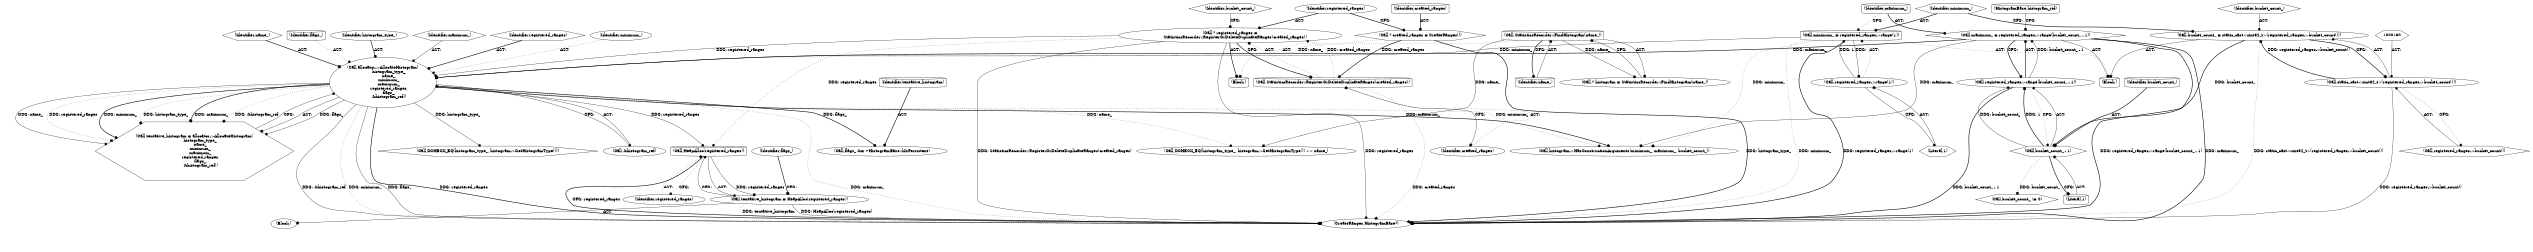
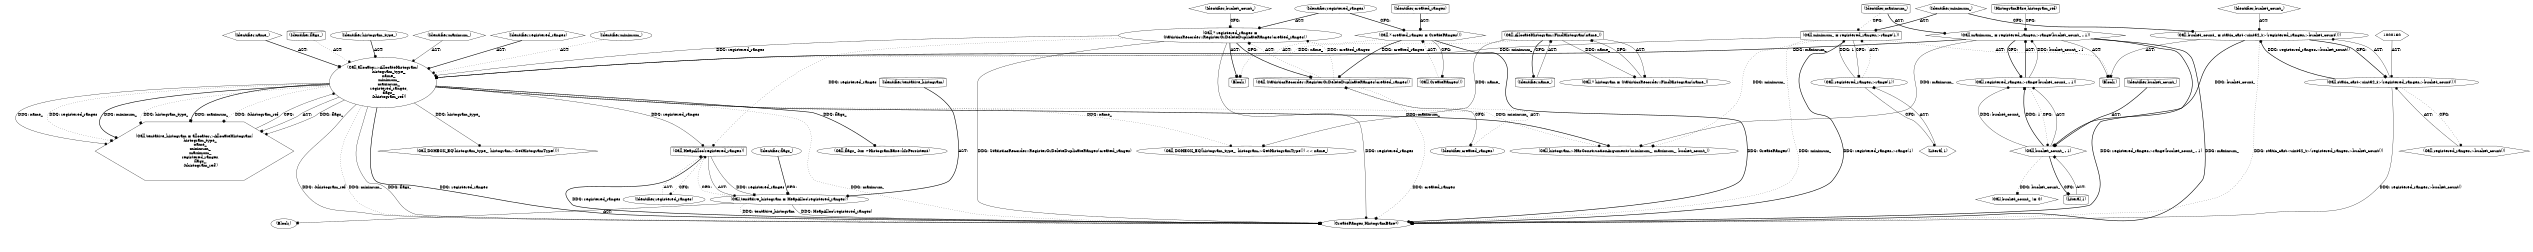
node "(Call,StatisticsRecorder::FindHistogram(name_))": label "(Call,StatisticsRecorder::FindHistogram(name_))" -> "(Call,AllocateHistogram::FindHistogram(name_))"
edge "(Call,minimum_ = registered_ranges->range(1))" -> "(Call,registered_ranges->range(1))": label "DDG: " -> "CFG: "
node "(Call,CreateRanges())": added
edge "(Identifier,tentative_histogram)" -> "(Call,flags_ &= ~HistogramBase::kIsPersistent)": now "(Identifier,tentative_histogram)" -> "(Call,tentative_histogram = HeapAlloc(registered_ranges))"
node "(Call,&histogram_ref)": removed
edge "(Call,* created_ranges = CreateRanges())" -> "(CreateRanges,HistogramBase*)": label "DDG: histogram_type_" -> "DDG: CreateRanges()"
edge "(Call,tentative_histogram = HeapAlloc(registered_ranges))" -> "(Call,HeapAlloc(registered_ranges))": style solid -> dotted
edge "(Call,HeapAlloc(registered_ranges))" -> "(CreateRanges,HistogramBase*)": label "CFG: registered_ranges" -> "DDG: registered_ranges"
edge "(Call,registered_ranges->range(bucket_count_ - 1))" -> "(CreateRanges,HistogramBase*)": removed, label "DDG: bucket_count_ - 1"
